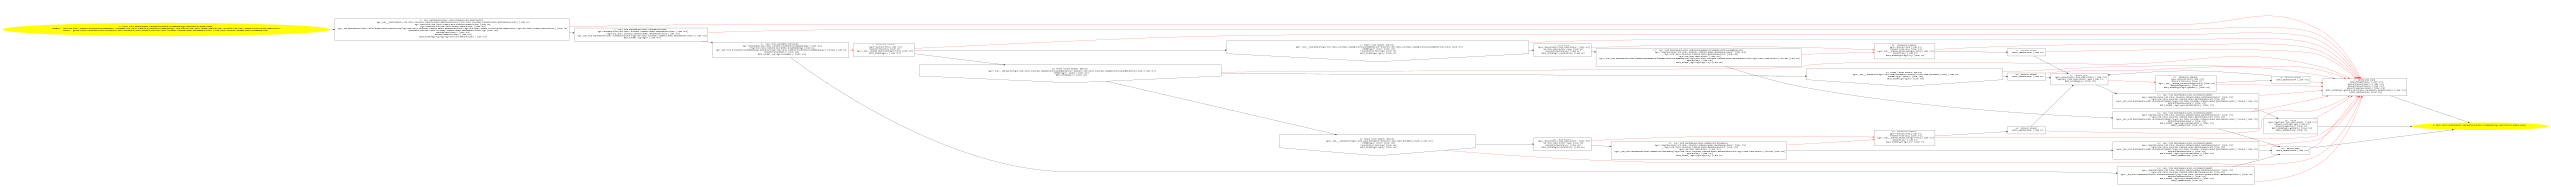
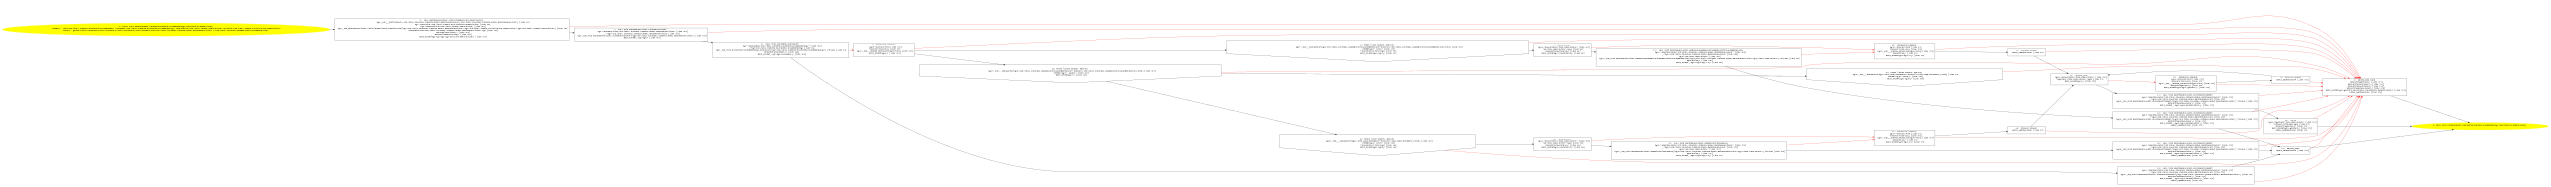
node "28:  Finally branch APPLY_ABSTRACTION; [line 372]": removed
